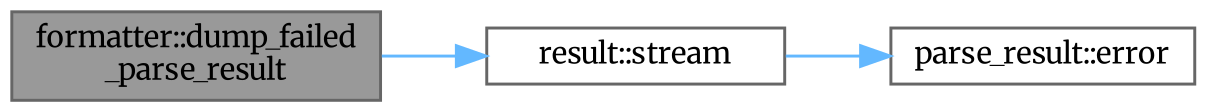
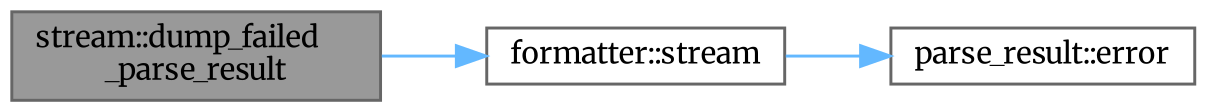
node "formatter::dump_failed _parse_result": label "formatter::dump_failed _parse_result" -> "stream::dump_failed _parse_result"
node "result::stream": label "result::stream" -> "formatter::stream"
